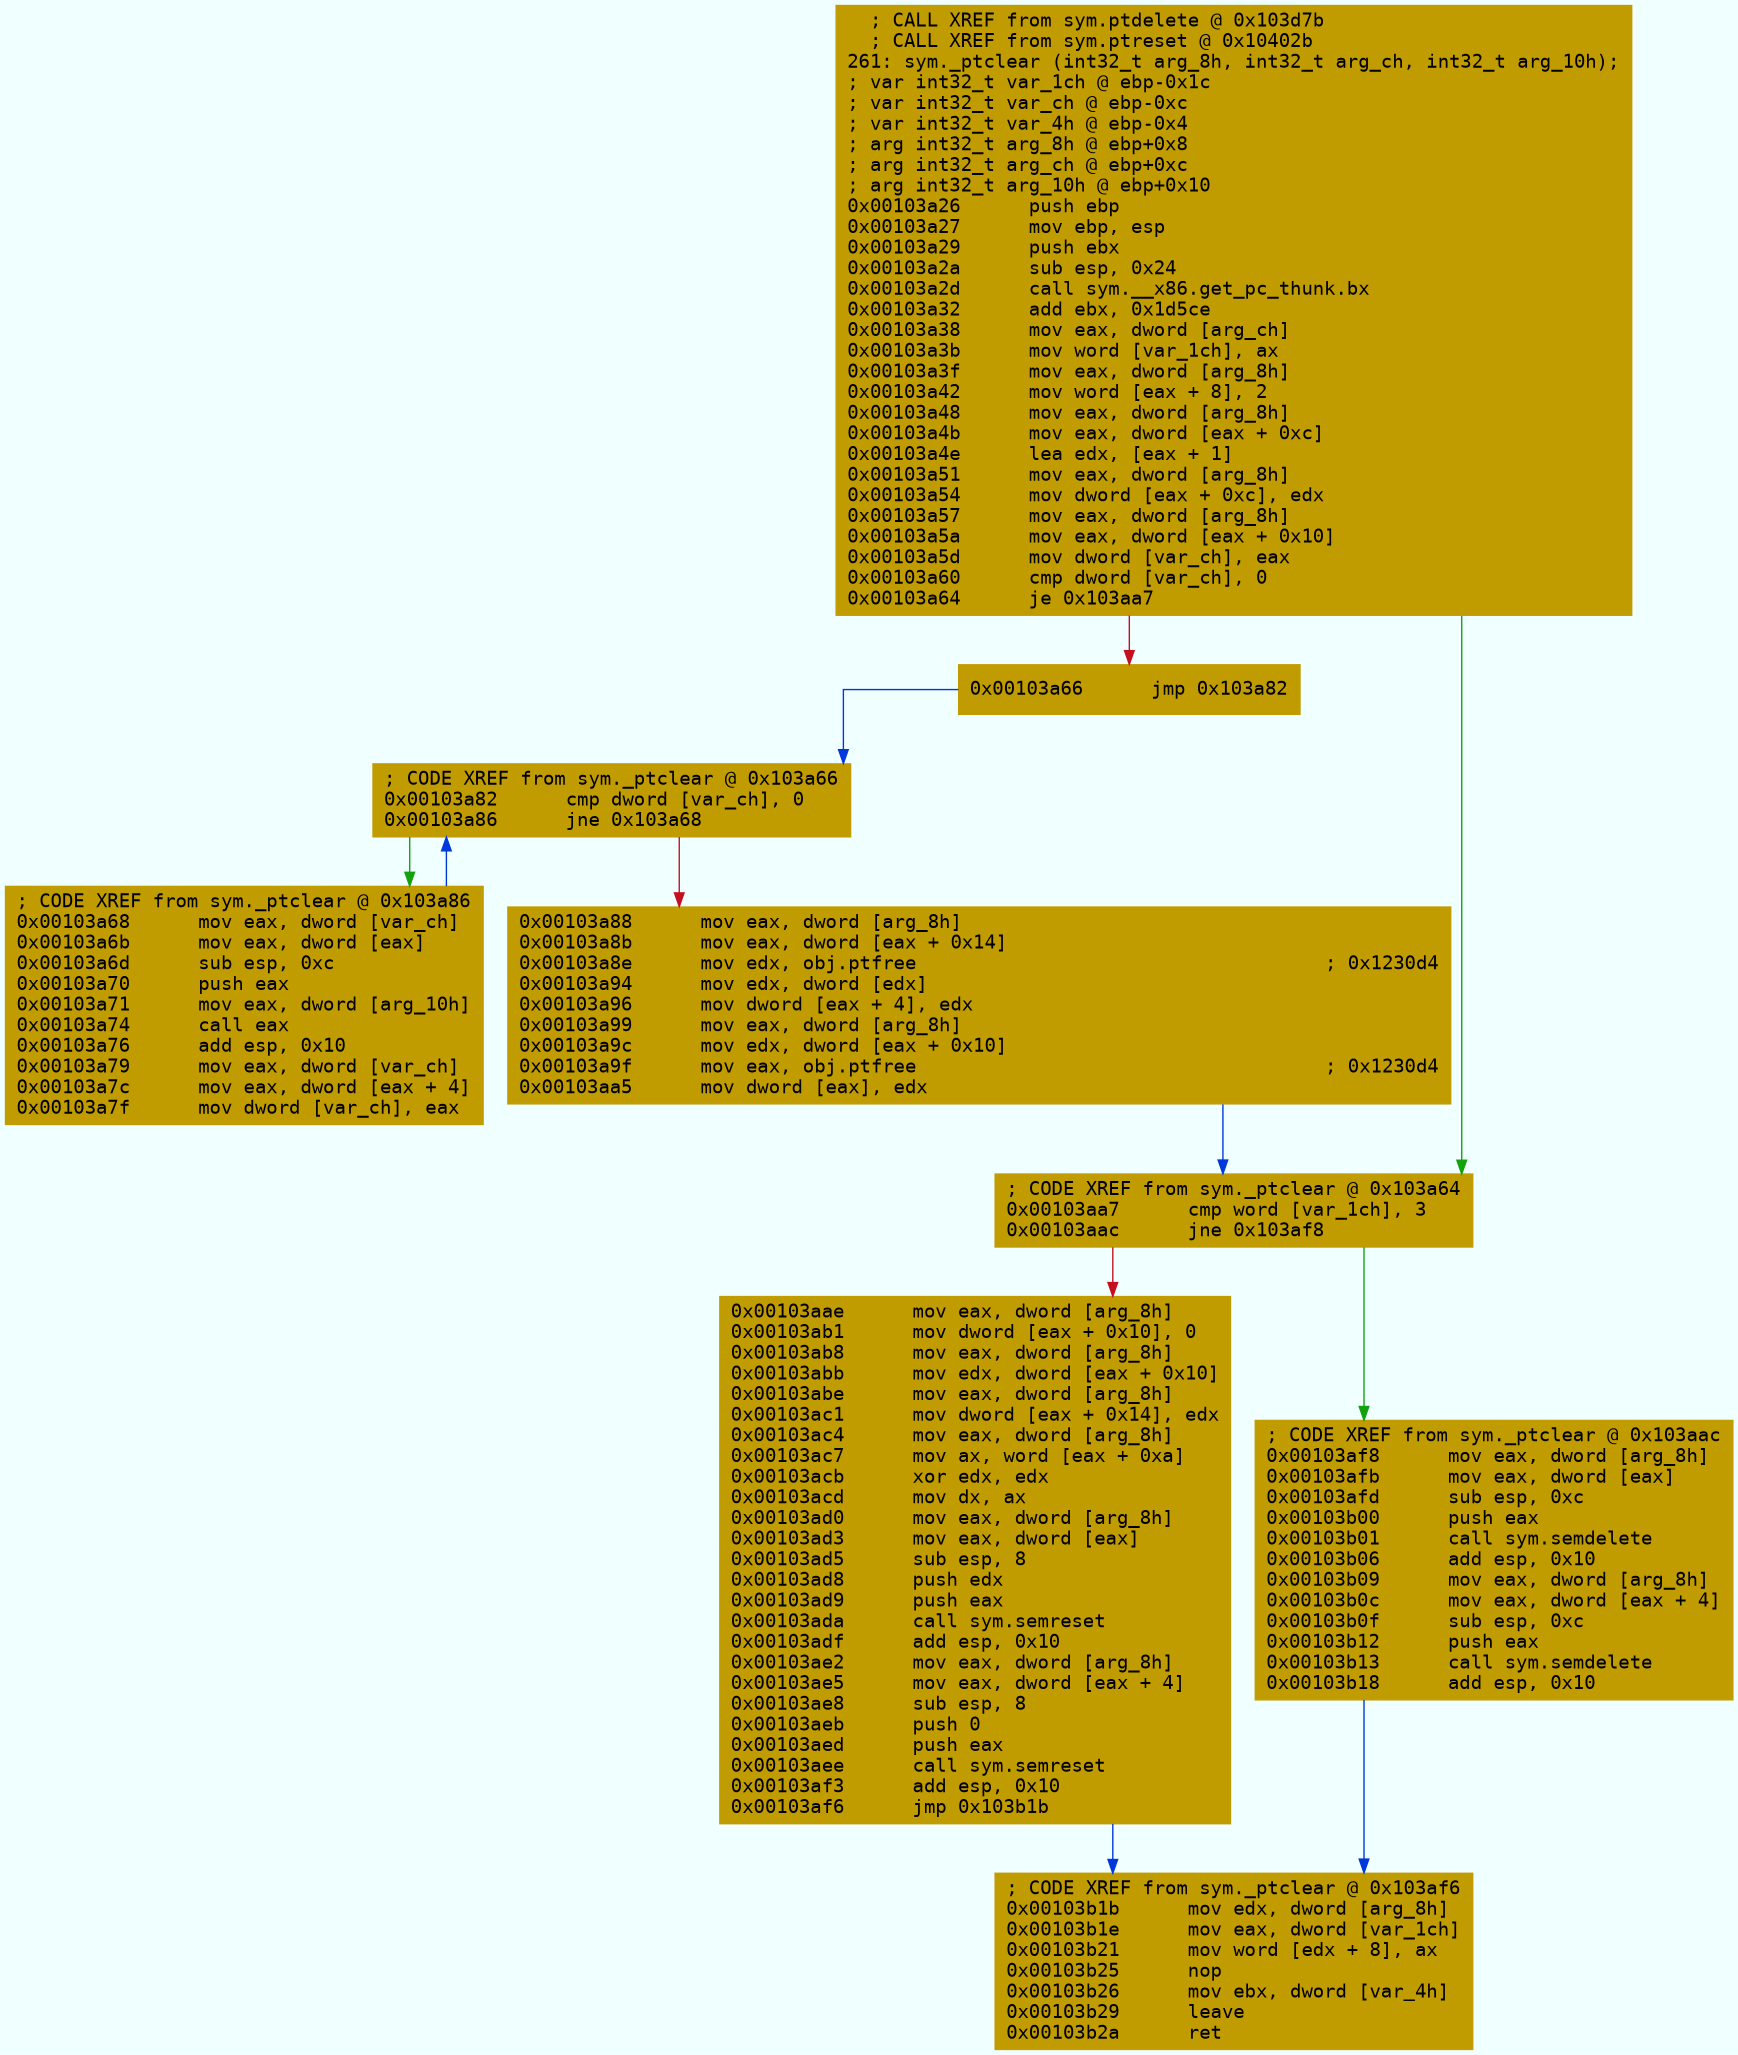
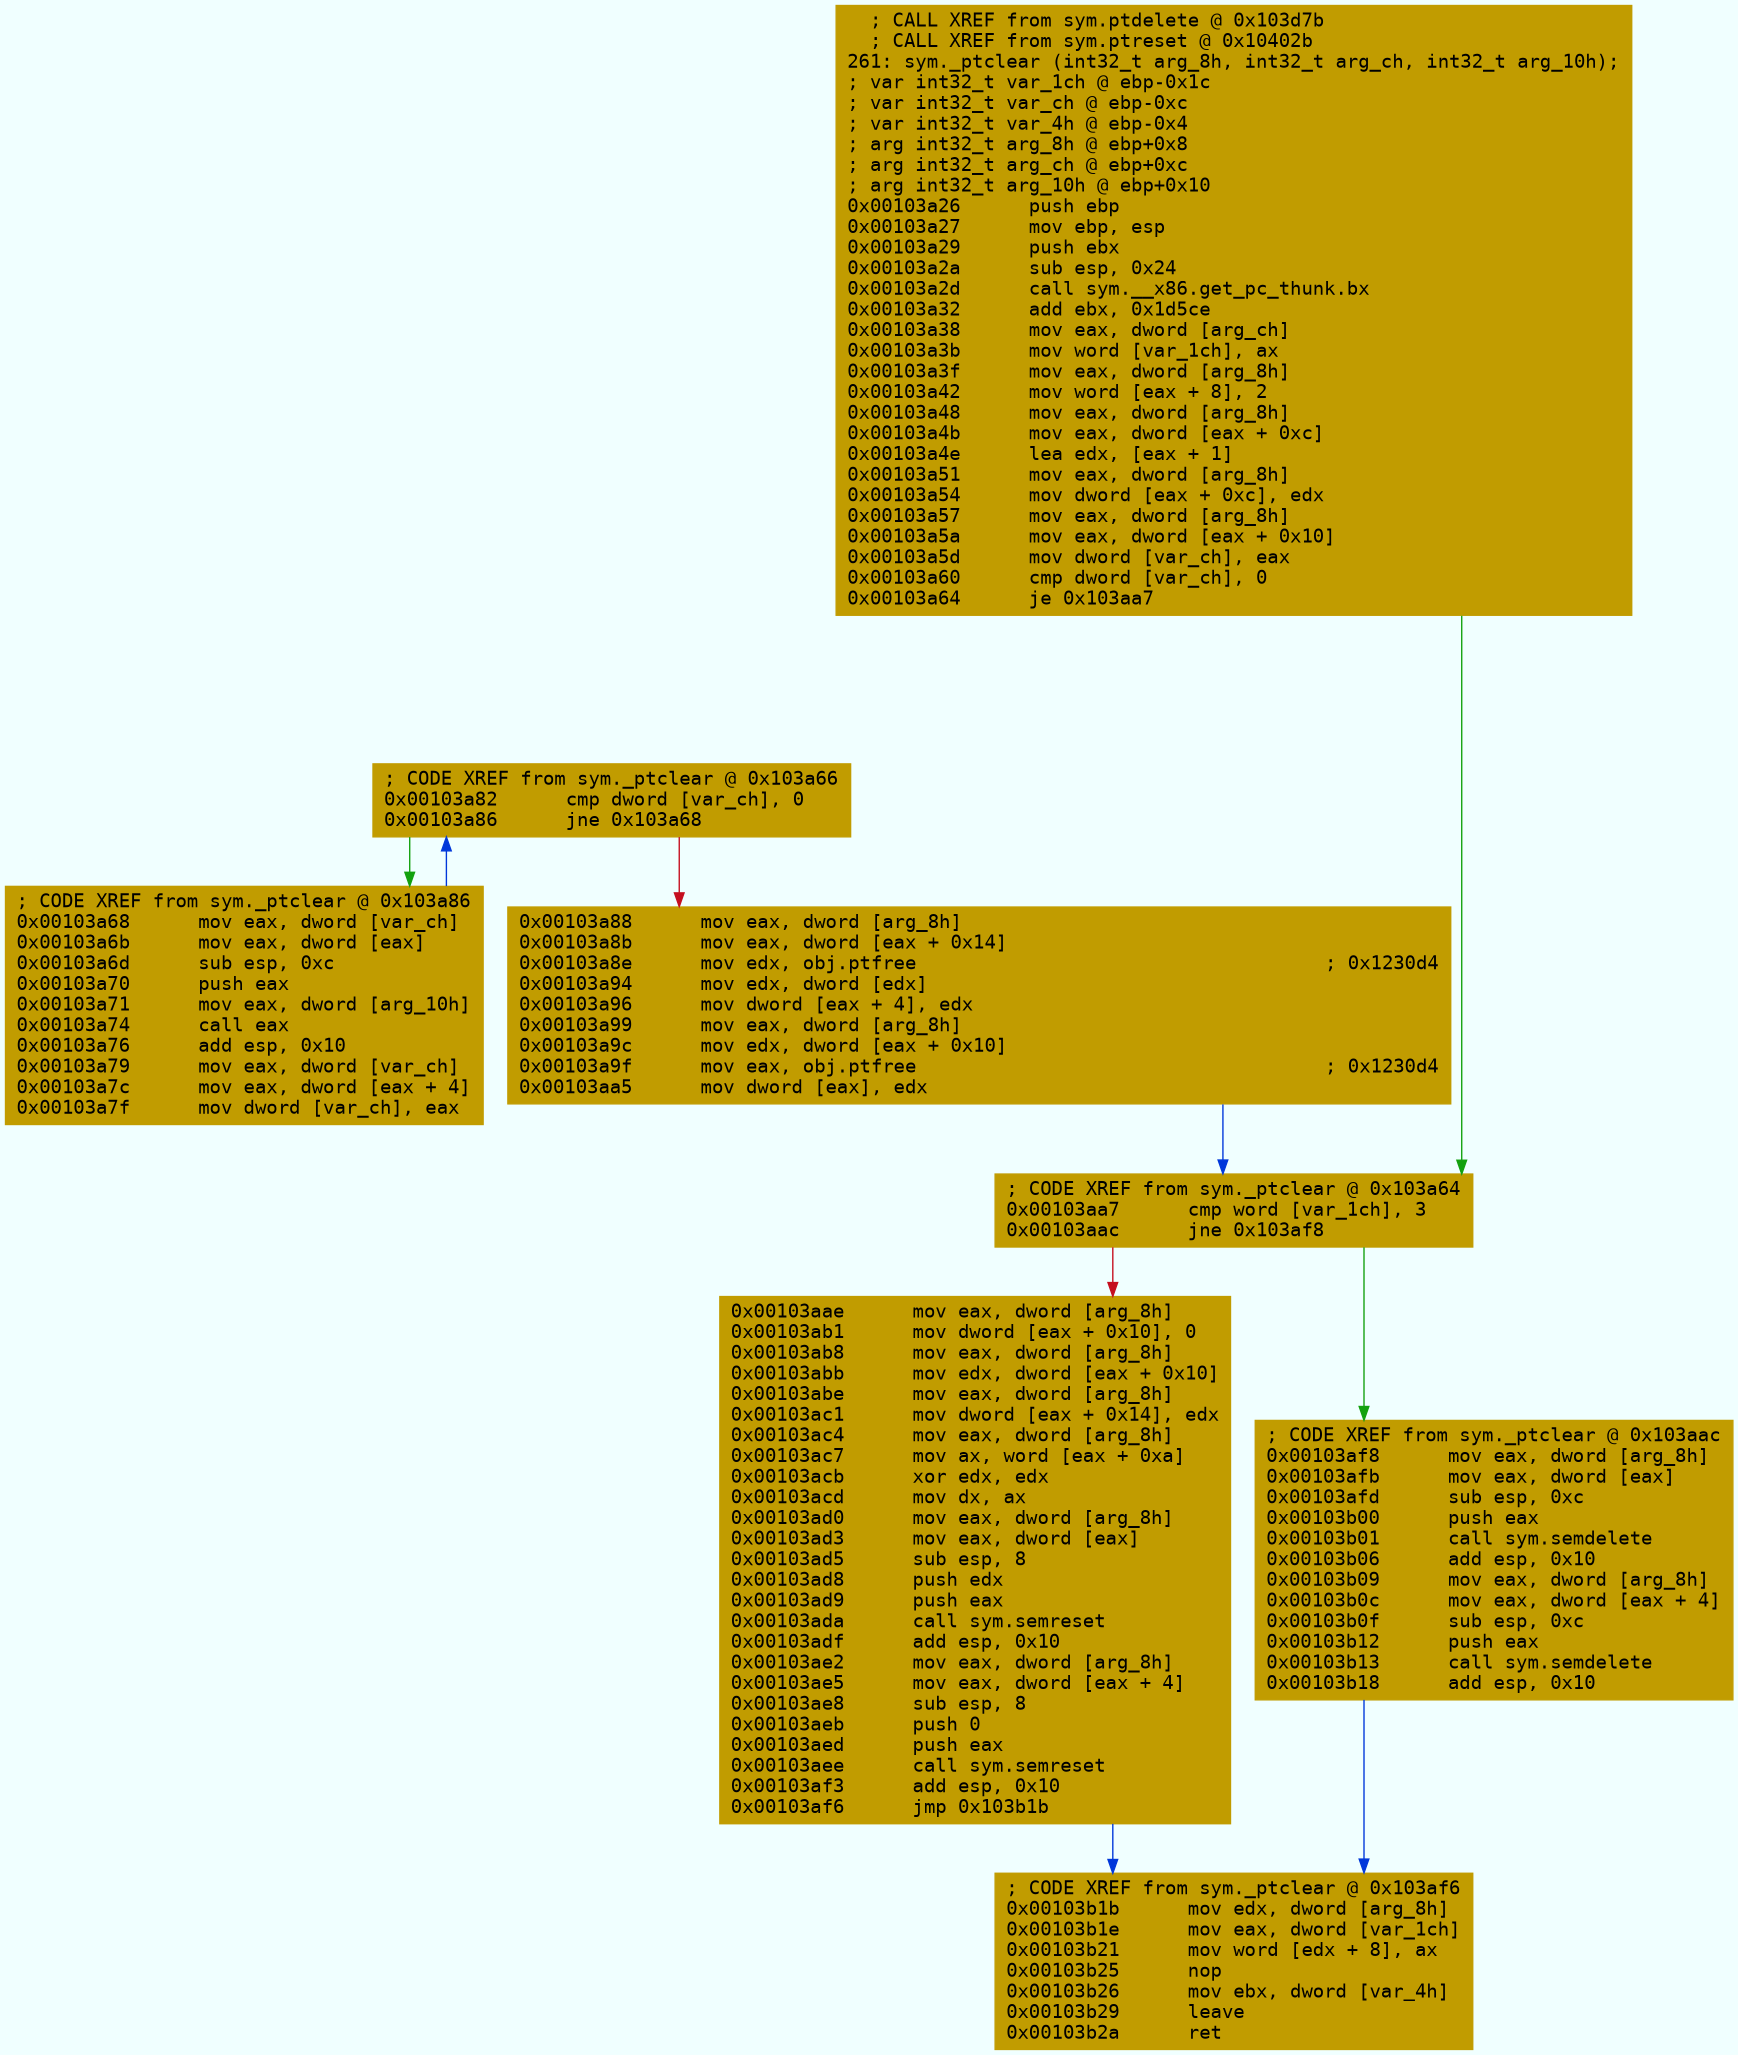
node "0x00103a66      jmp 0x103a82": removed
